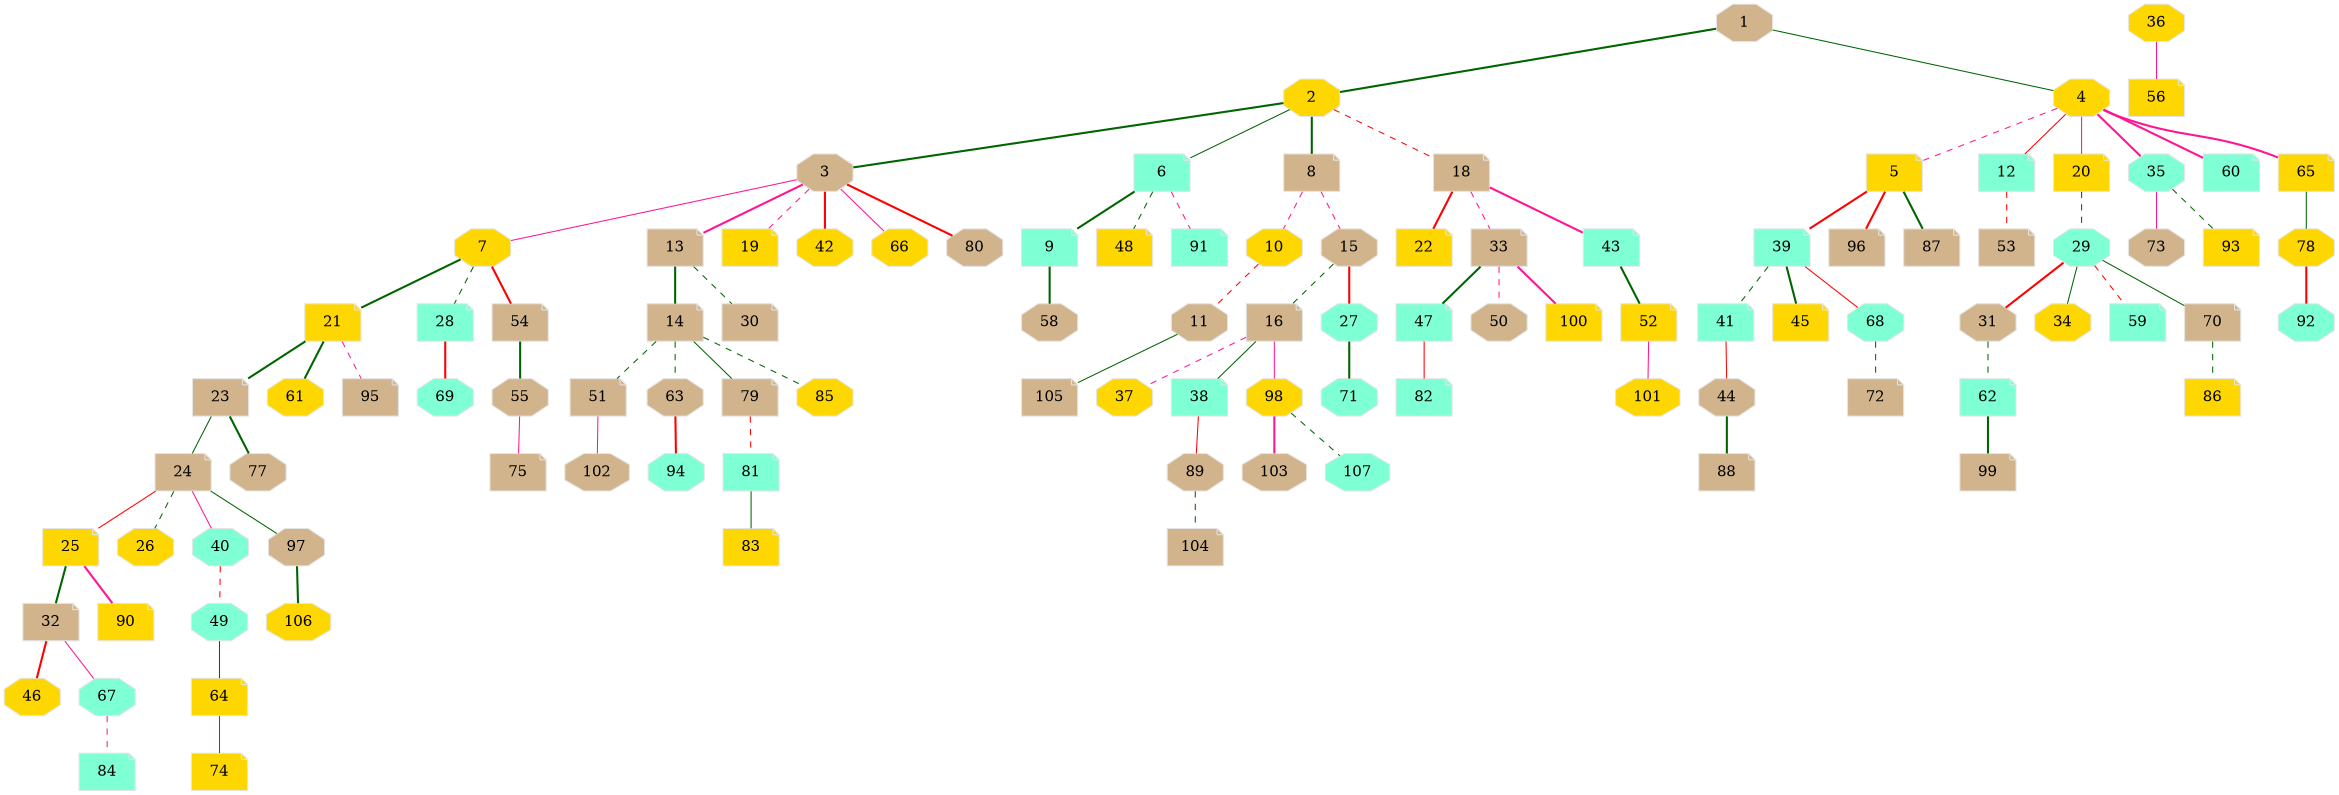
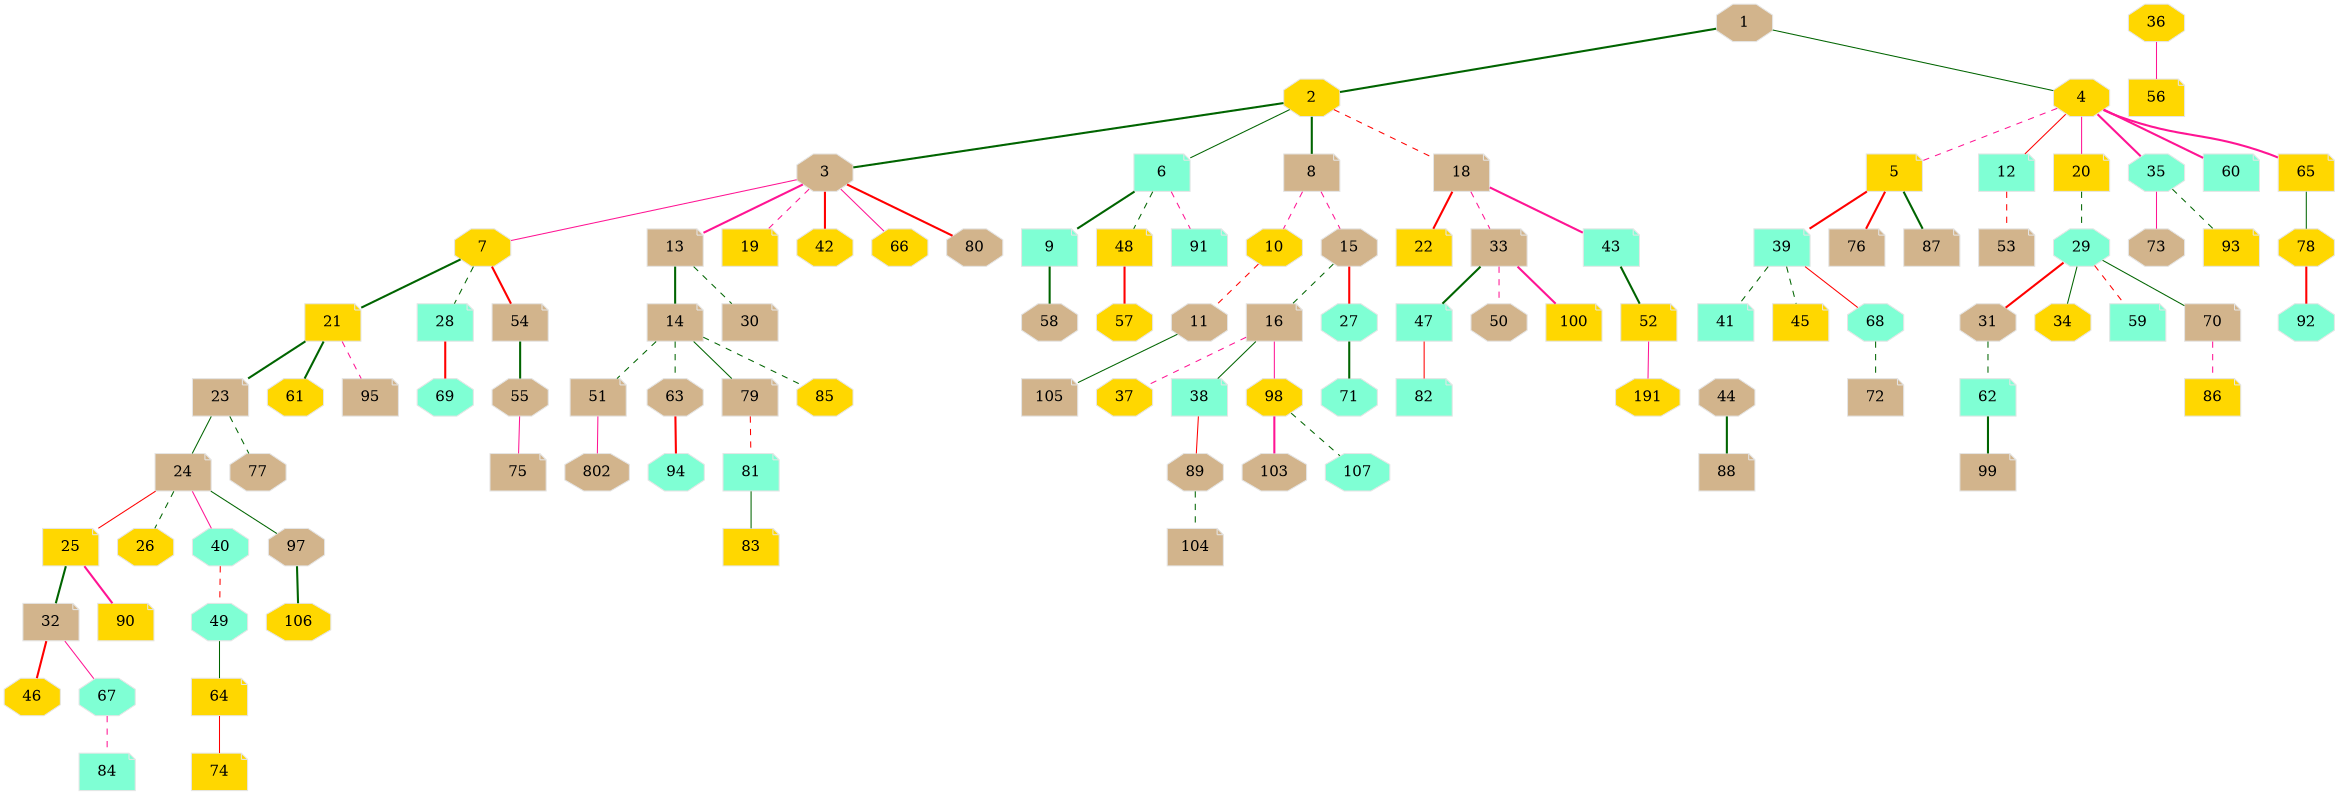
node "96": label "96" -> "76"
edge "39" -- "45": style bold -> dashed
node "57": added
edge "41" -- "44": removed
edge "70" -- "86": color darkgreen -> deeppink
node "101": label "101" -> "191"
edge "23" -- "77": style bold -> dashed
node "102": label "102" -> "802"
